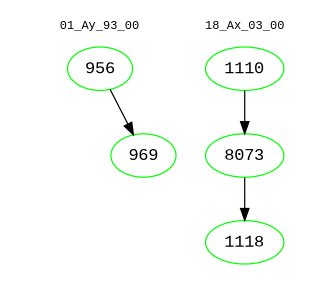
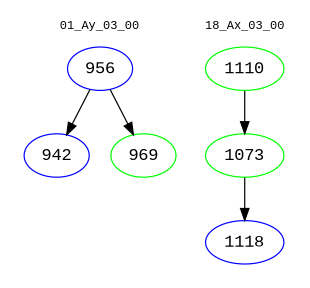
cluster "01_Ay_93_00": label "01_Ay_93_00" -> "01_Ay_03_00"
node "956": color green -> blue
node "942": added
node "8073": label "8073" -> "1073"
node "1118": color green -> blue
